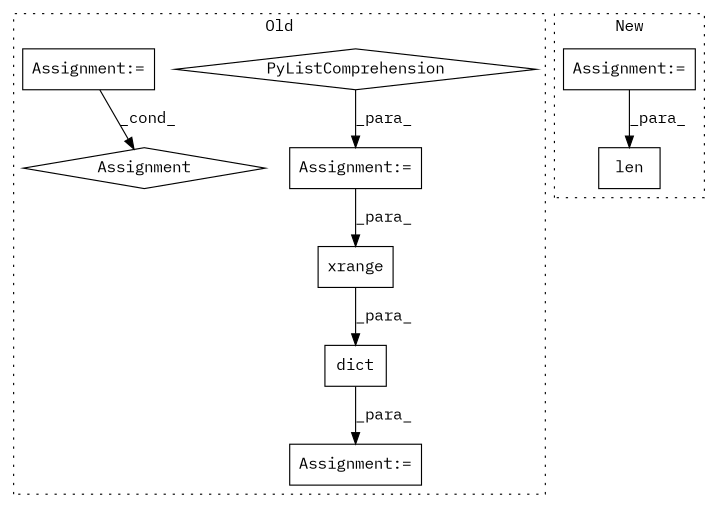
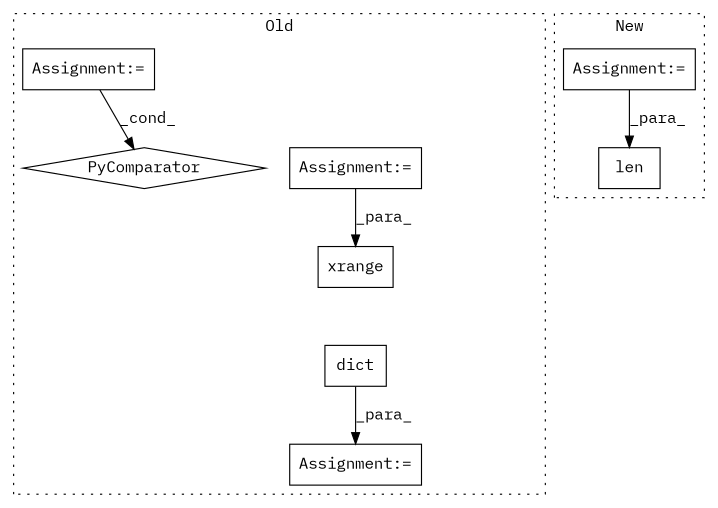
node "PyListComprehension": removed
node "Assignment": label "Assignment" -> "PyComparator"
edge "xrange" -> "dict": removed, label "_para_"
